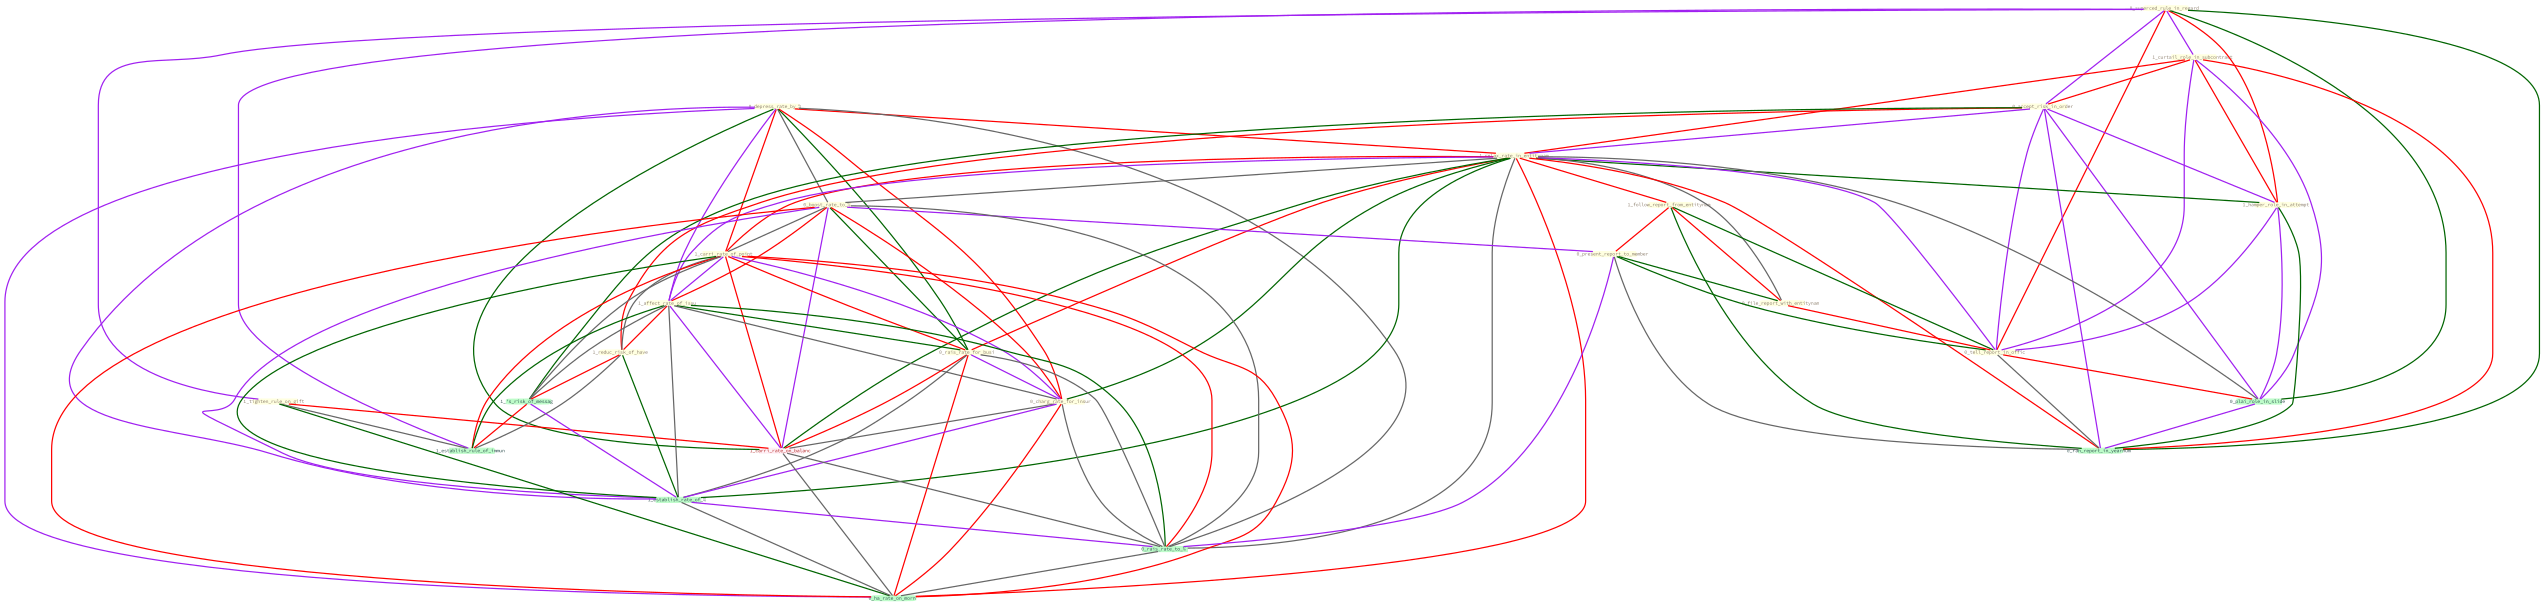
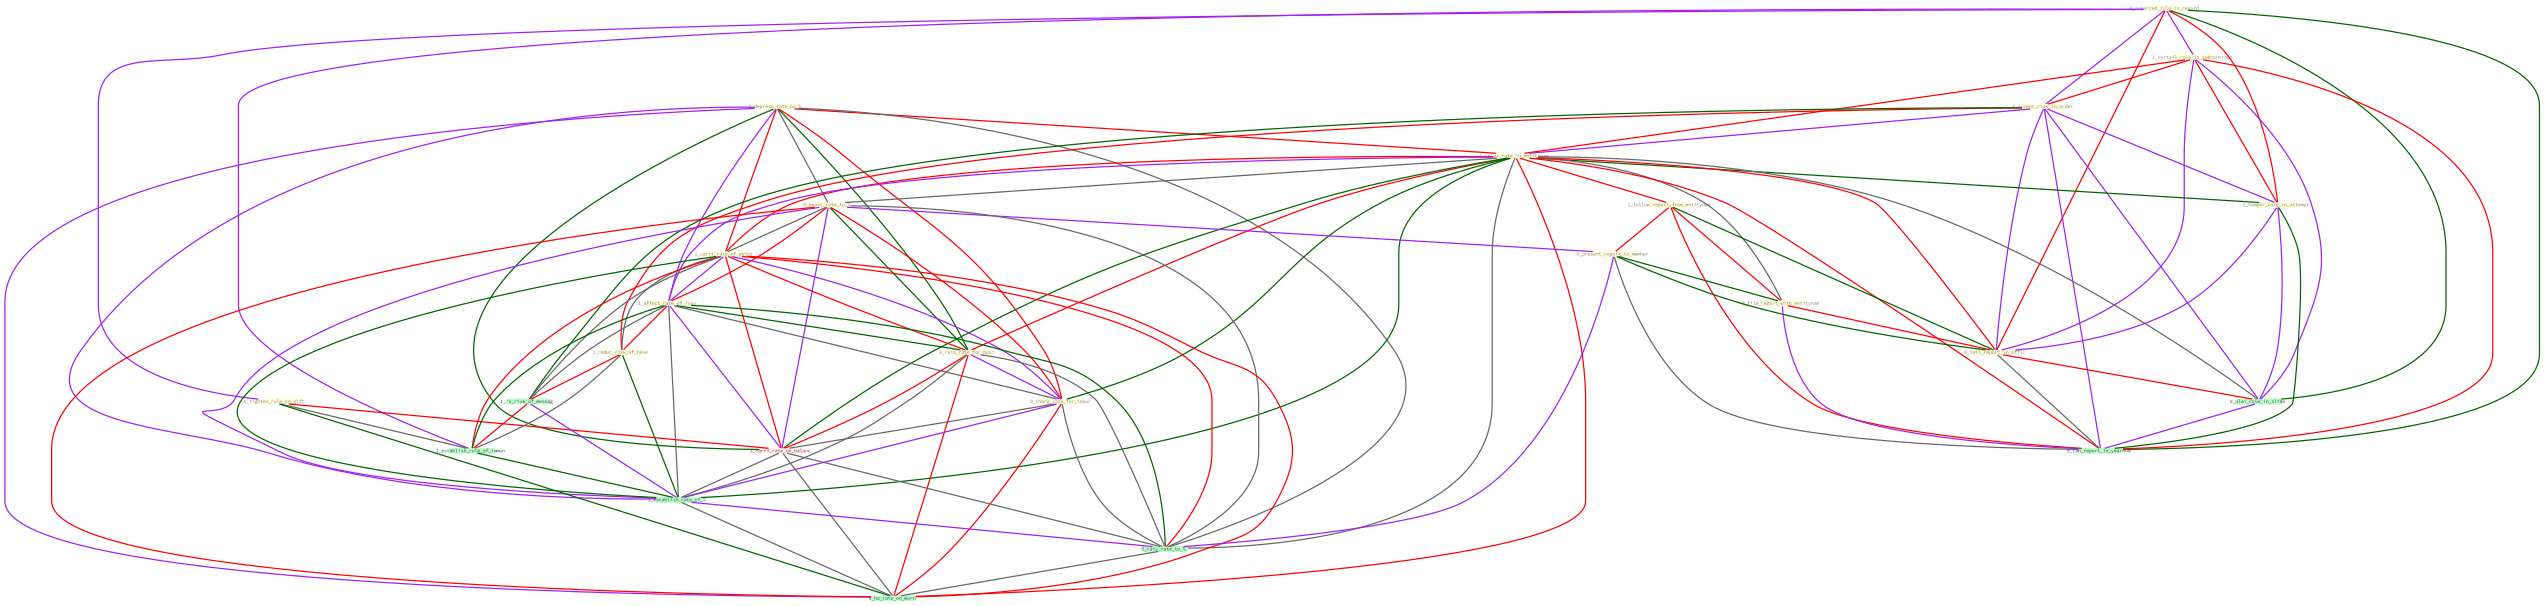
edge "1_relax_rate_in_entitynam" -- "0_tell_report_in_offic": color purple -> red
edge "0_file_report_with_entitynam" -- "0_ran_report_in_yearnum": added
edge "1_follow_report_from_entitynam" -- "0_ran_report_in_yearnum": color darkgreen -> red
edge "1_establish_rule_of_immun" -- "1_establish_rate_of_%": added
edge "1_carri_rate_on_balanc" -- "1_establish_rate_of_%": added
